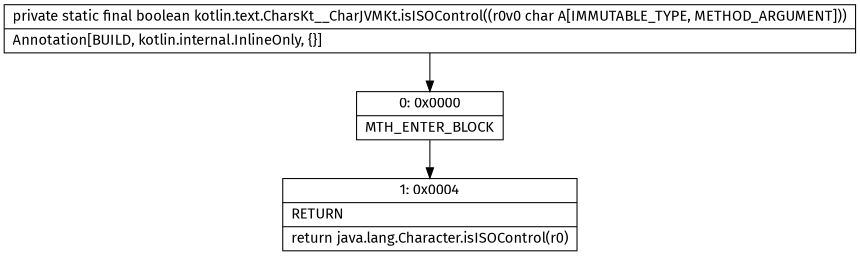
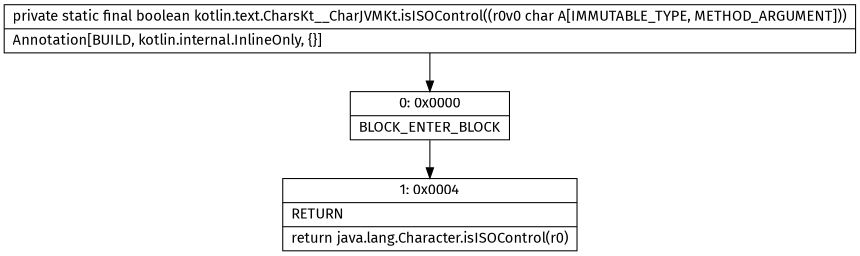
node "0: 0x0000": text "MTH_ENTER_BLOCK" -> "BLOCK_ENTER_BLOCK"
